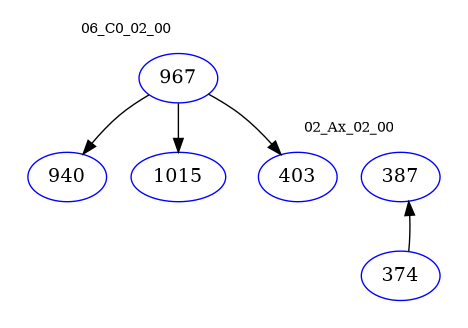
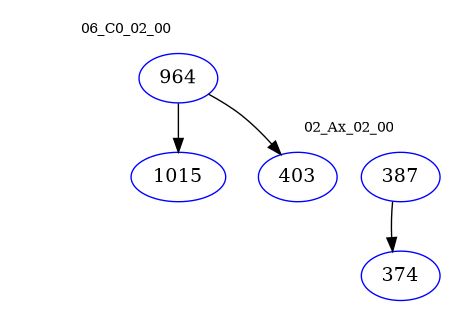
node "967": label "967" -> "964"
node "940": removed
edge "374" -> "387": reversed
